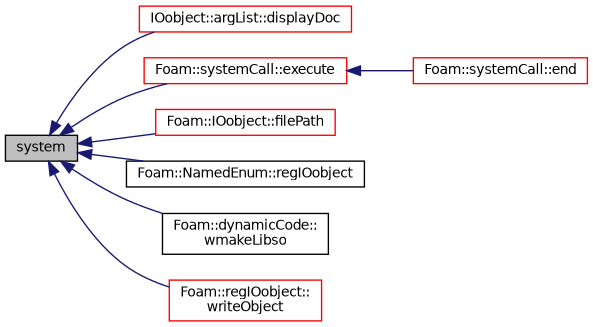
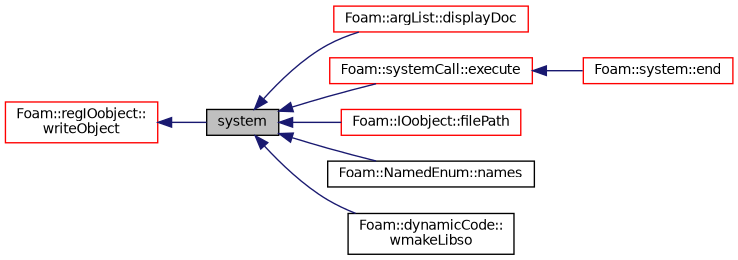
node "IOobject::argList::displayDoc": label "IOobject::argList::displayDoc" -> "Foam::argList::displayDoc"
node "Foam::systemCall::end": label "Foam::systemCall::end" -> "Foam::system::end"
node "Foam::NamedEnum::regIOobject": label "Foam::NamedEnum::regIOobject" -> "Foam::NamedEnum::names"
edge "Foam::regIOobject:: writeObject" -> "system": reversed
